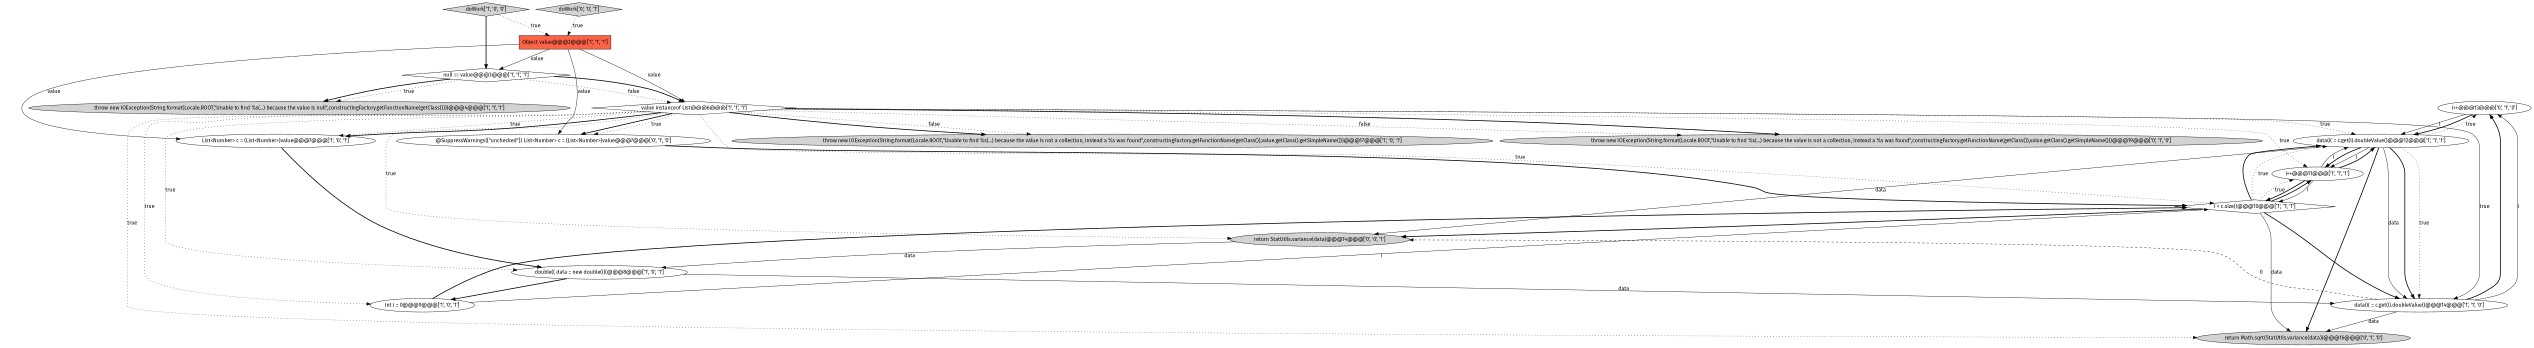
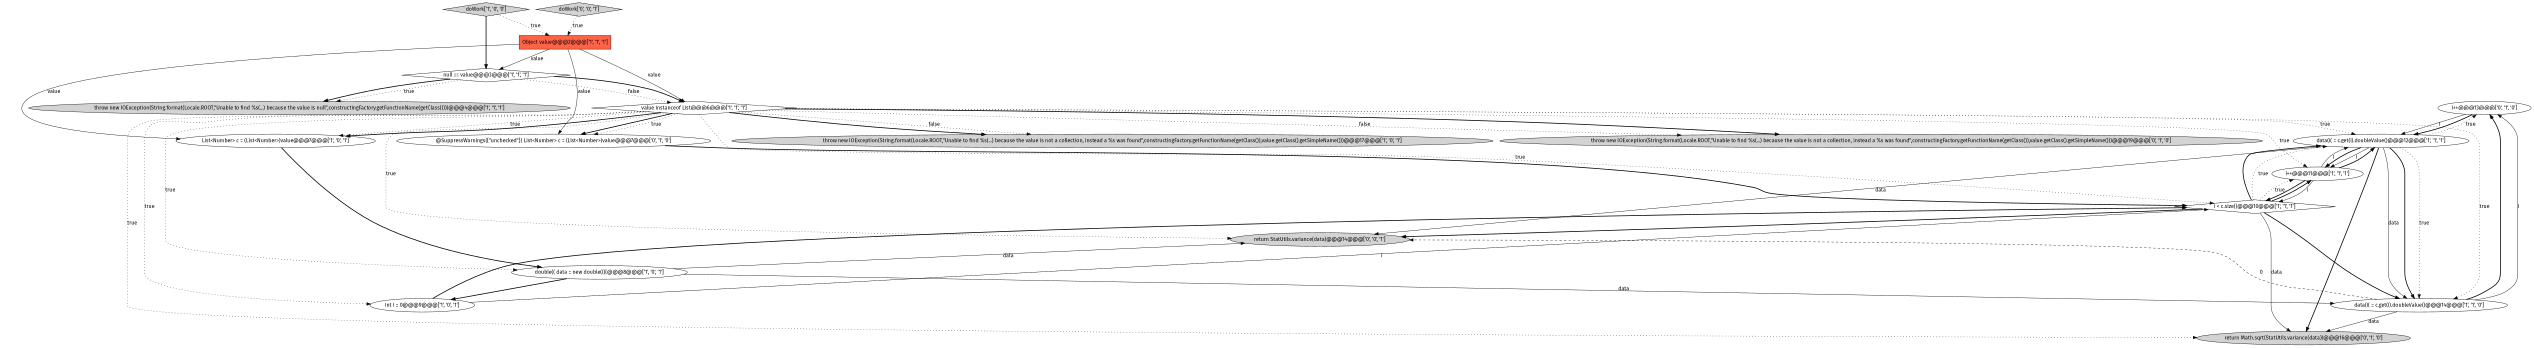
edge "value instanceof List@@@6@@@['1', '1', '1']" -> "data(i( = c.get(i).doubleValue()@@@14@@@['1', '1', '0']": style solid -> dotted
edge "return StatUtils.variance(data)@@@14@@@['0', '0', '1']" -> "double(( data = new double((((@@@8@@@['1', '0', '1']": reversed
